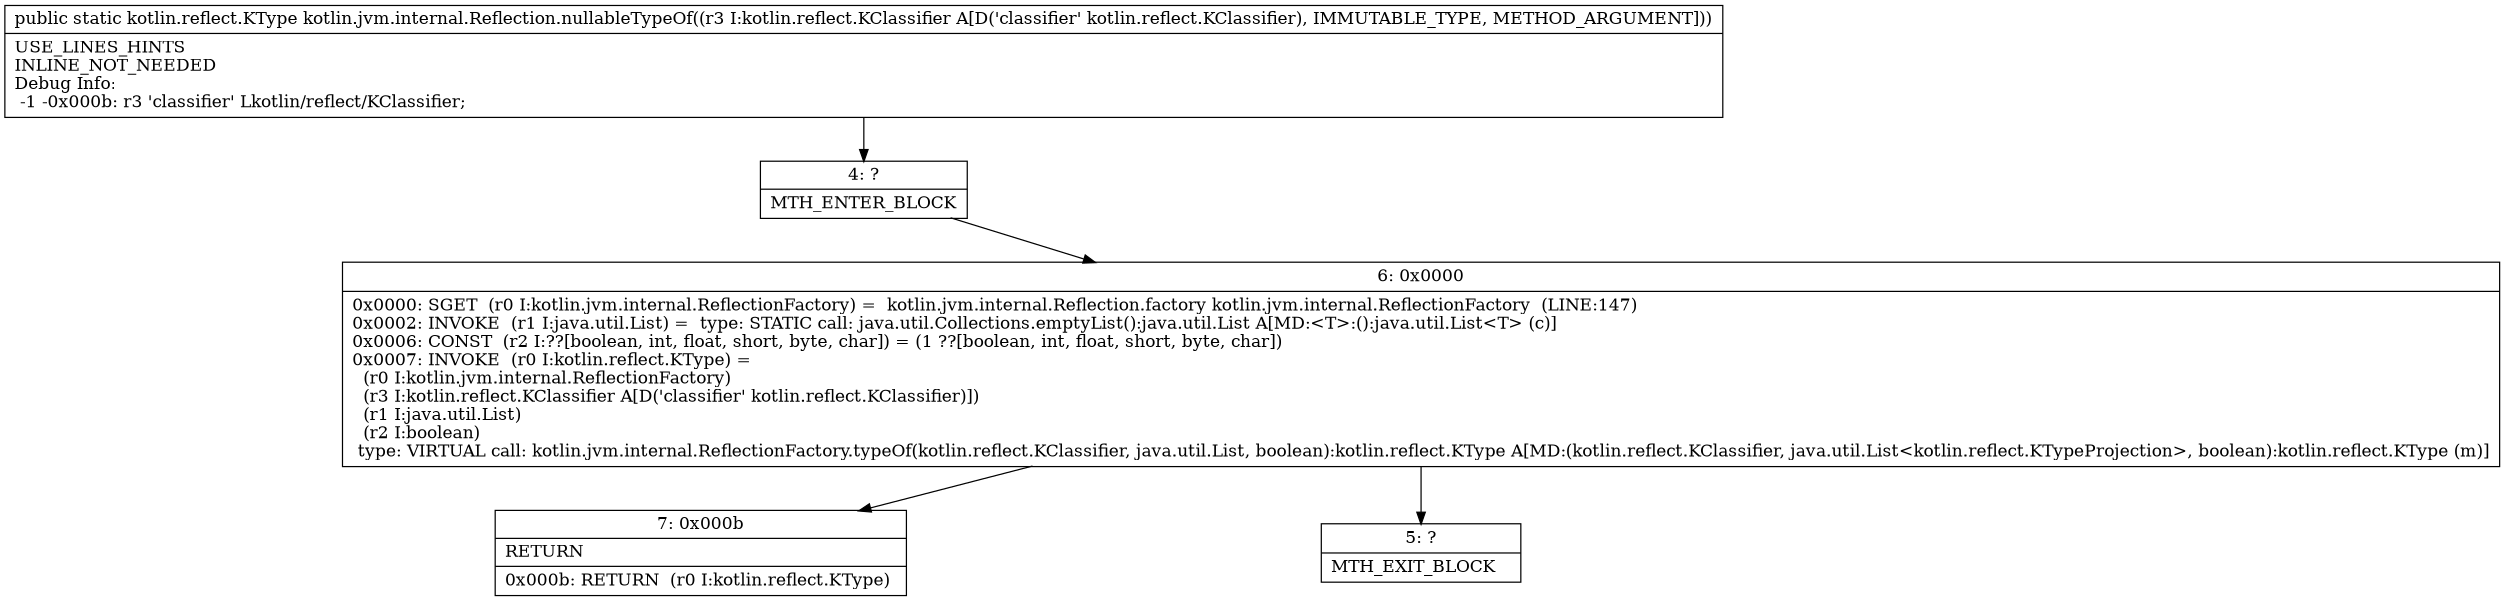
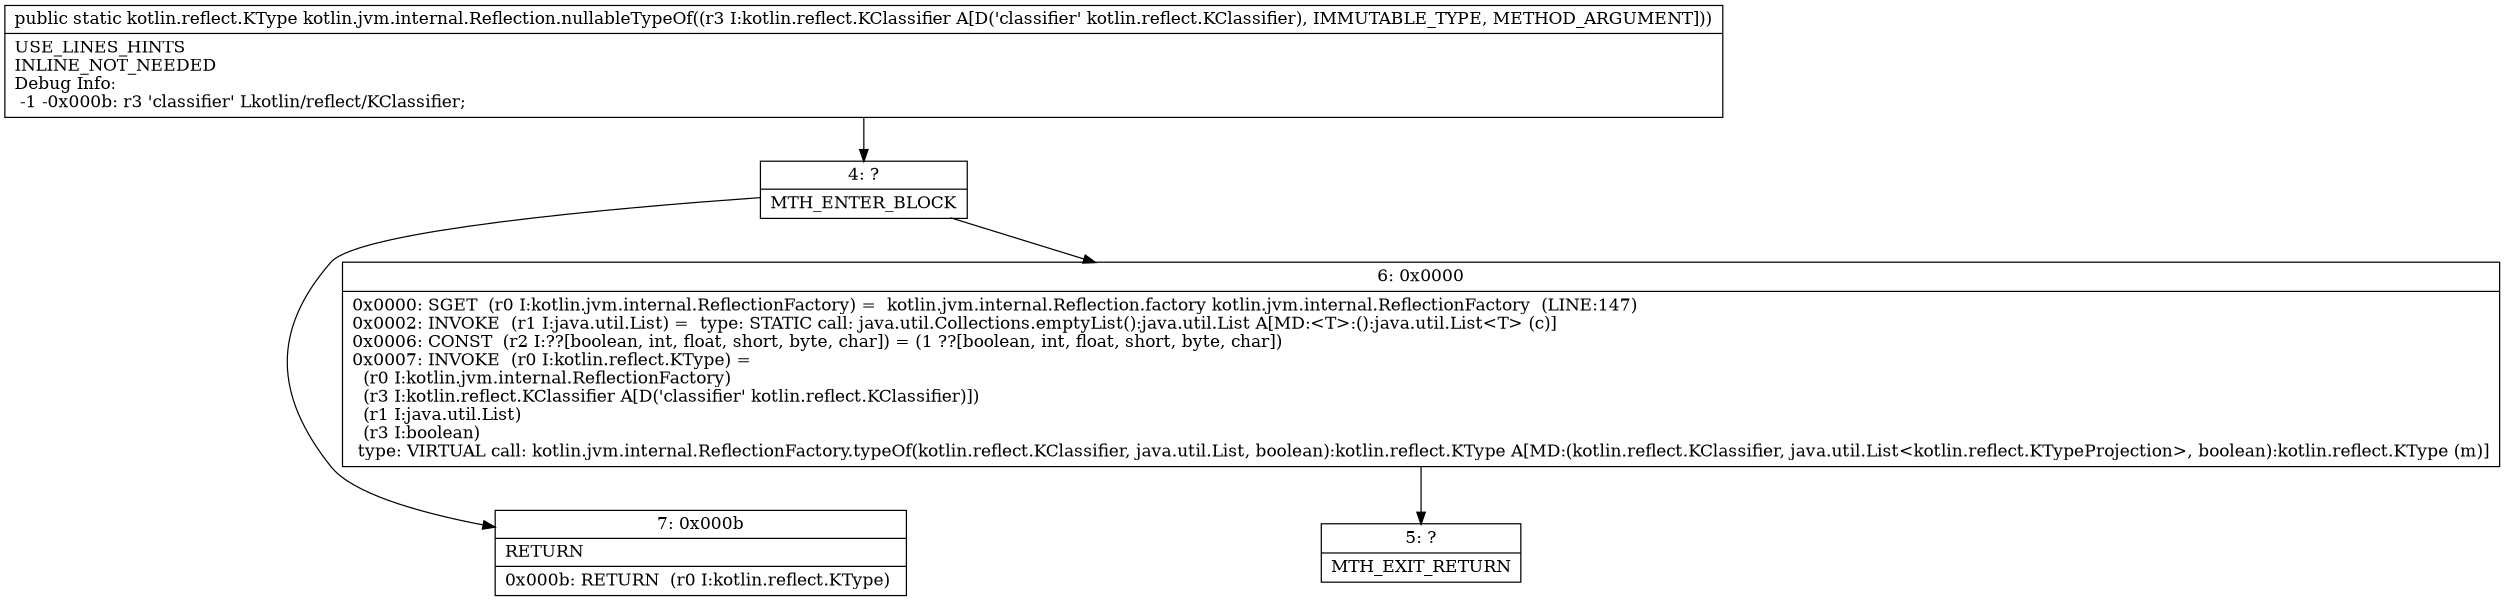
node "6: 0x0000": text "(r2 I:boolean)" -> "(r3 I:boolean)"
edge "6: 0x0000" -> "7: 0x000b": now "4: ?" -> "7: 0x000b"
node "5: ?": text "MTH_EXIT_BLOCK" -> "MTH_EXIT_RETURN"
